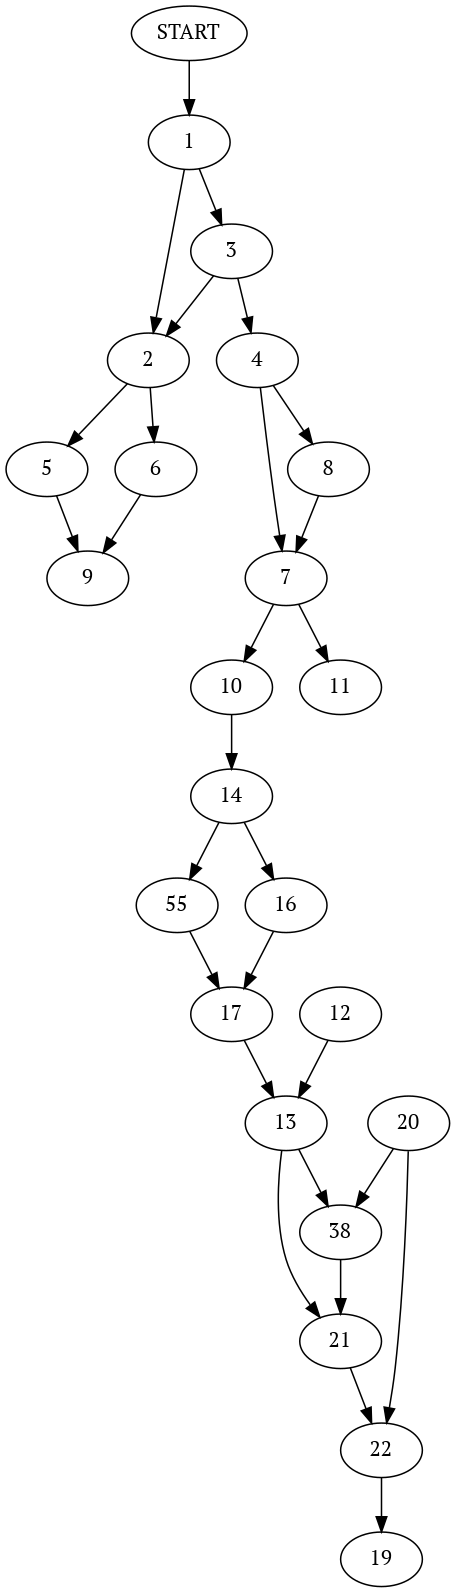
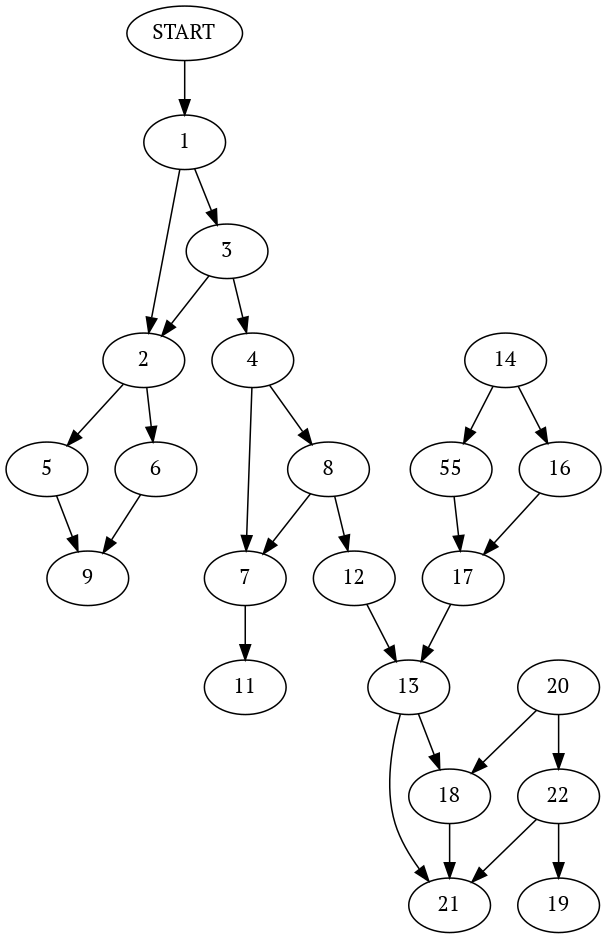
edge "8" -> "12": added
node "10": removed
node "38": label "38" -> "18"
edge "21" -> "22": reversed
